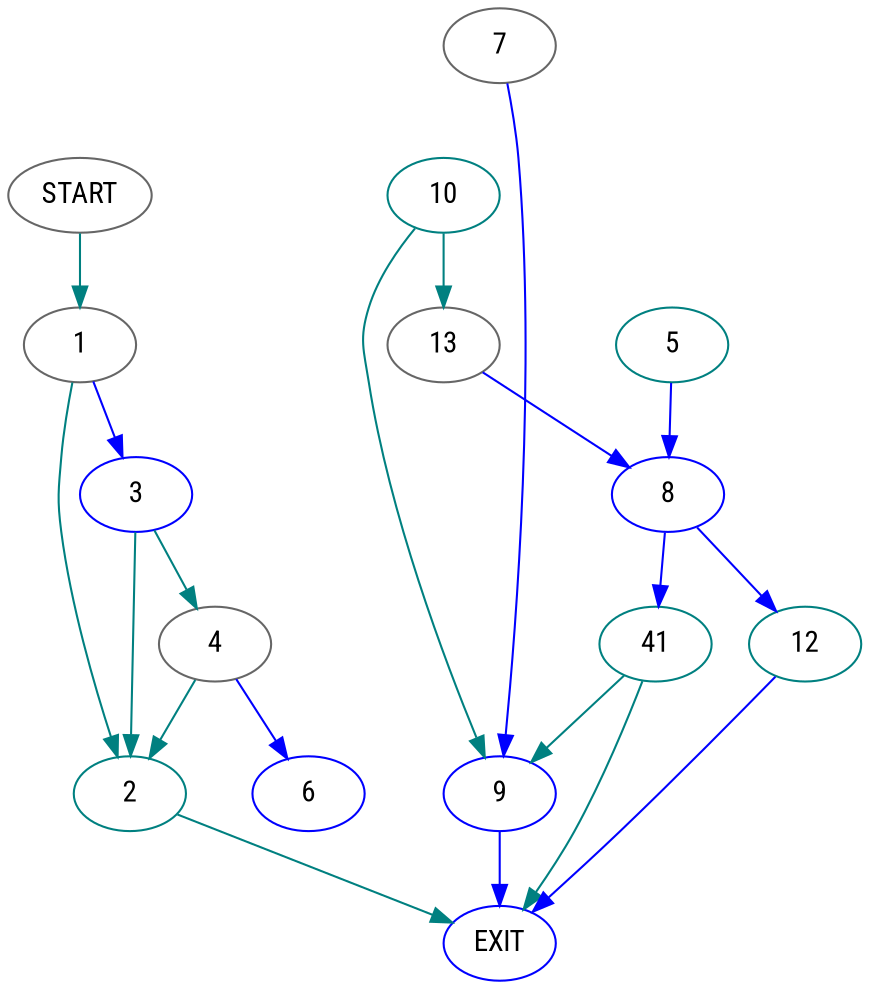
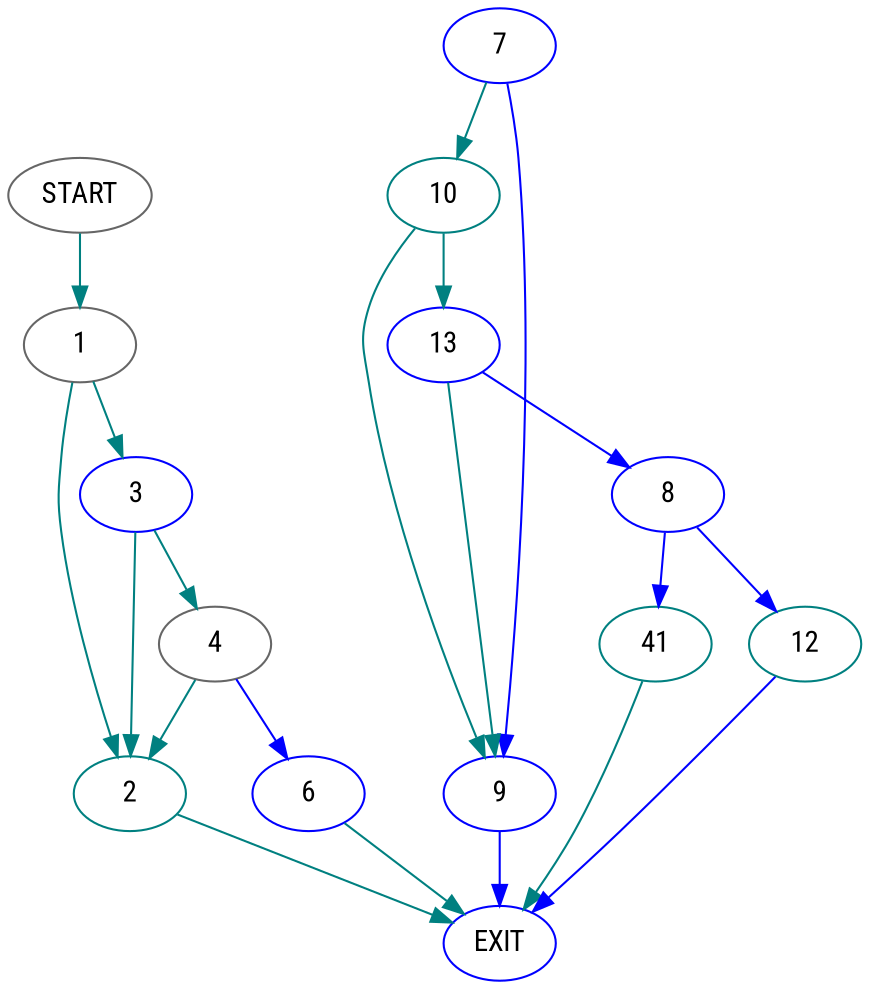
node "7": color gray40 -> blue
edge "7" -> "10": added
node "13": color gray40 -> blue
node "5": removed
edge "1" -> "3": color blue -> teal
edge "41" -> "9": now "13" -> "9"
edge "6" -> "EXIT": added
